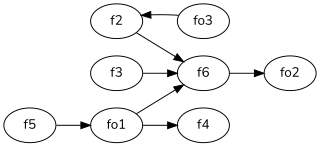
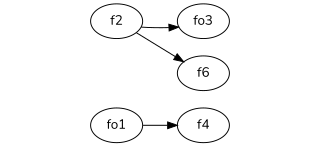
edge "fo3" -> "f2": reversed
node "f3": removed
node "fo2": removed
edge "fo1" -> "f6": removed
node "f5": removed
